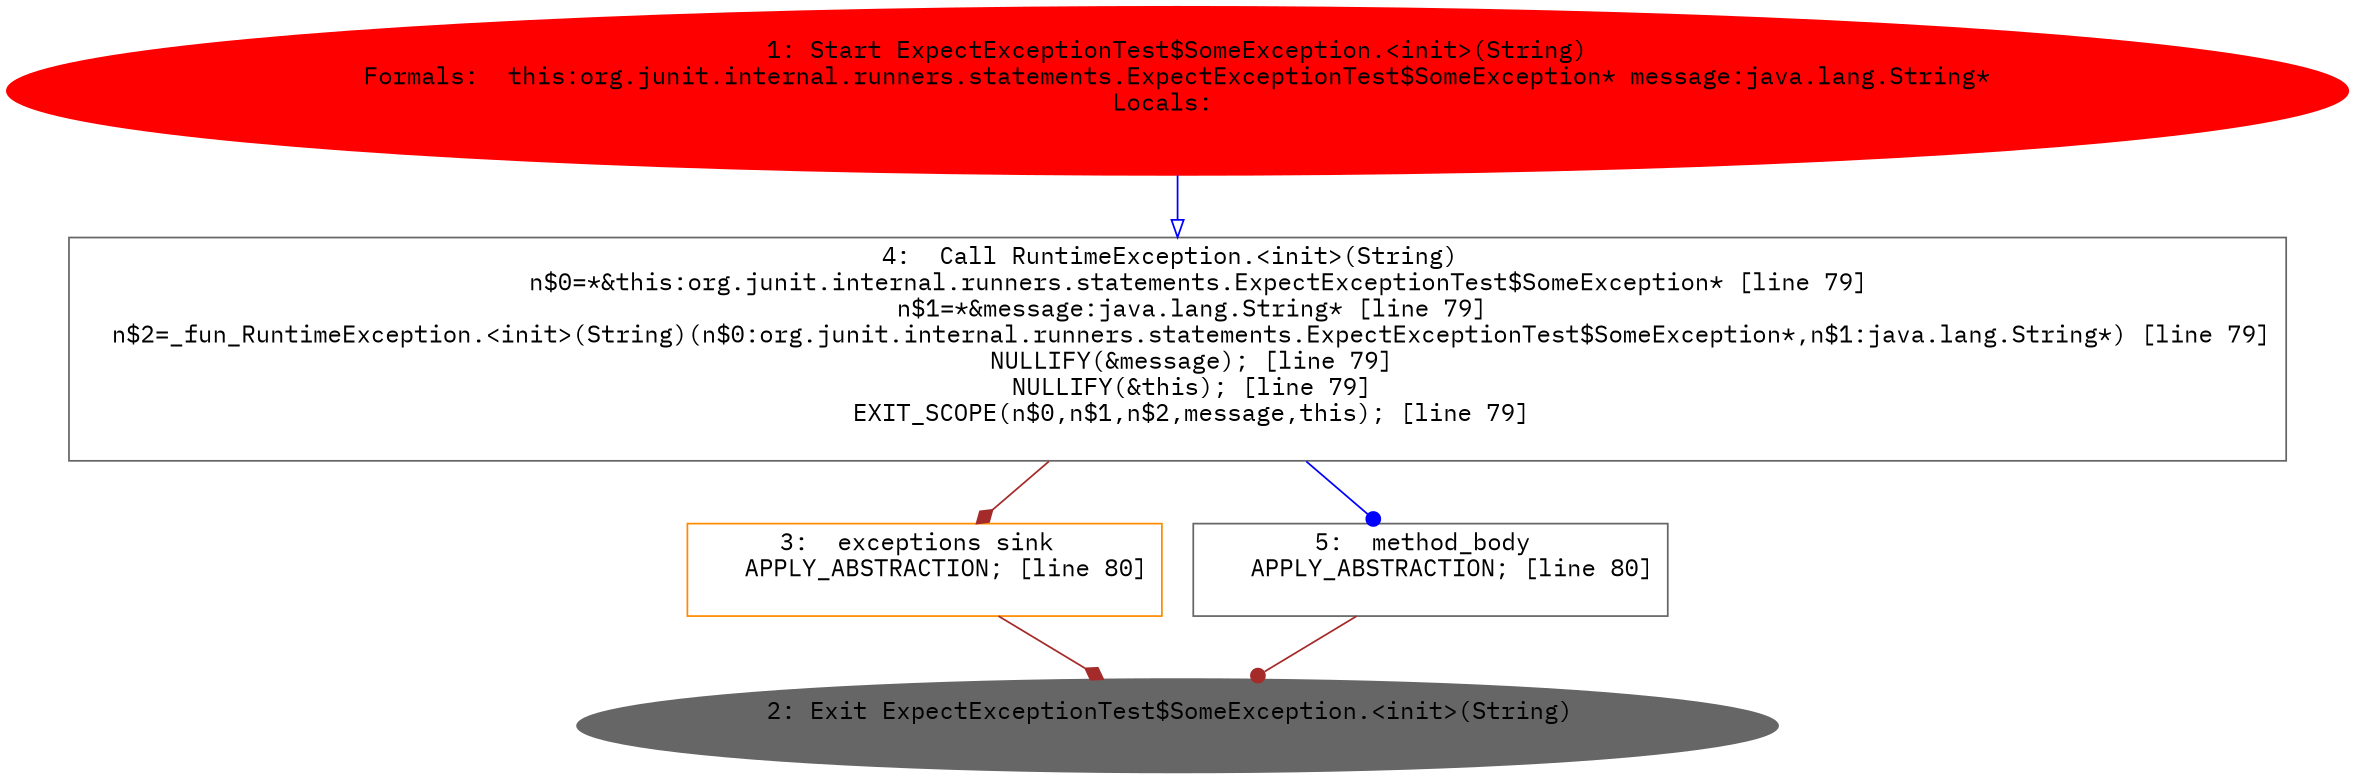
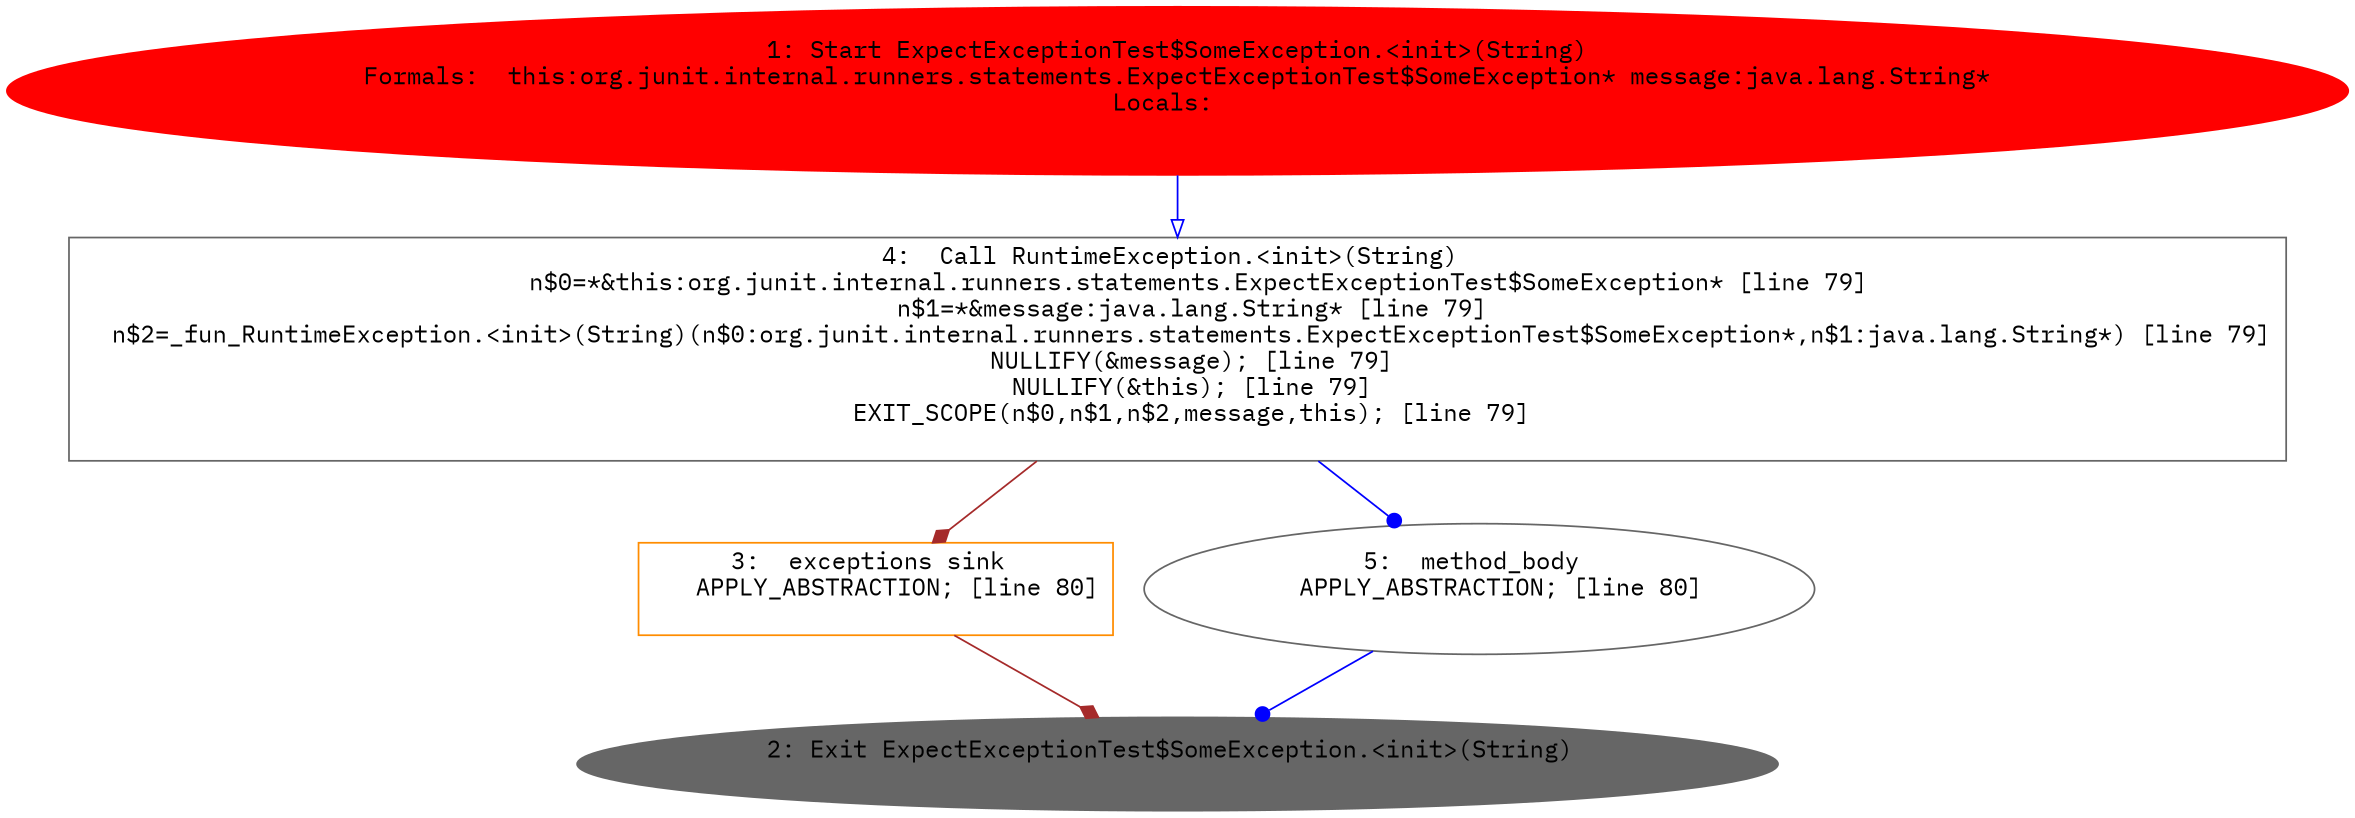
node "5:  method_body APPLY_ABSTRACTION; [line 80]": shape box -> ellipse
edge "5:  method_body APPLY_ABSTRACTION; [line 80]" -> "2: Exit ExpectExceptionTest$SomeException.<init>(String)": color brown -> blue
